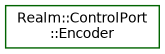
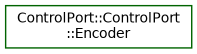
node "Realm::ControlPort ::Encoder": label "Realm::ControlPort ::Encoder" -> "ControlPort::ControlPort ::Encoder"
